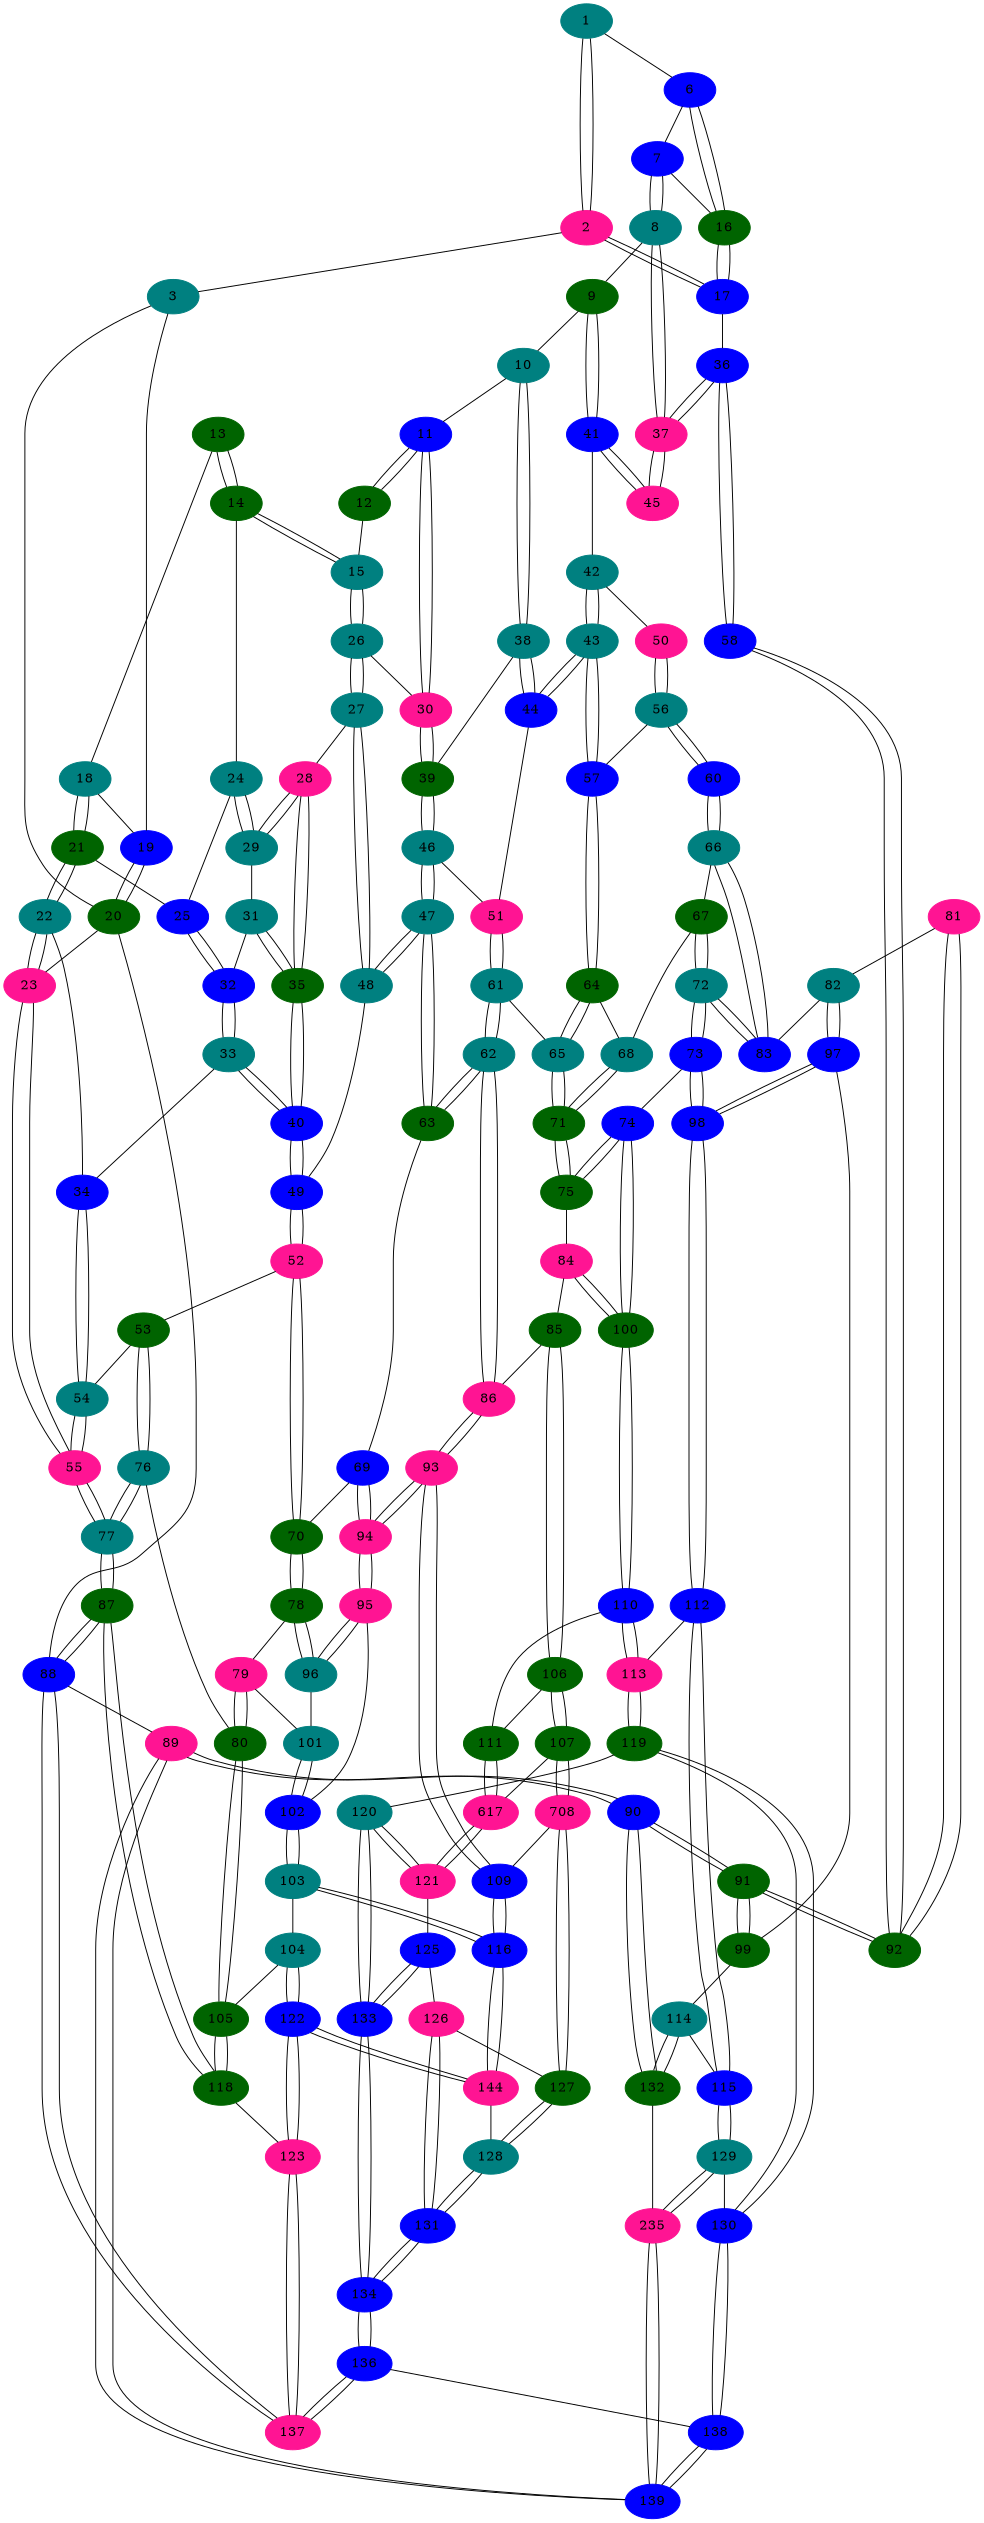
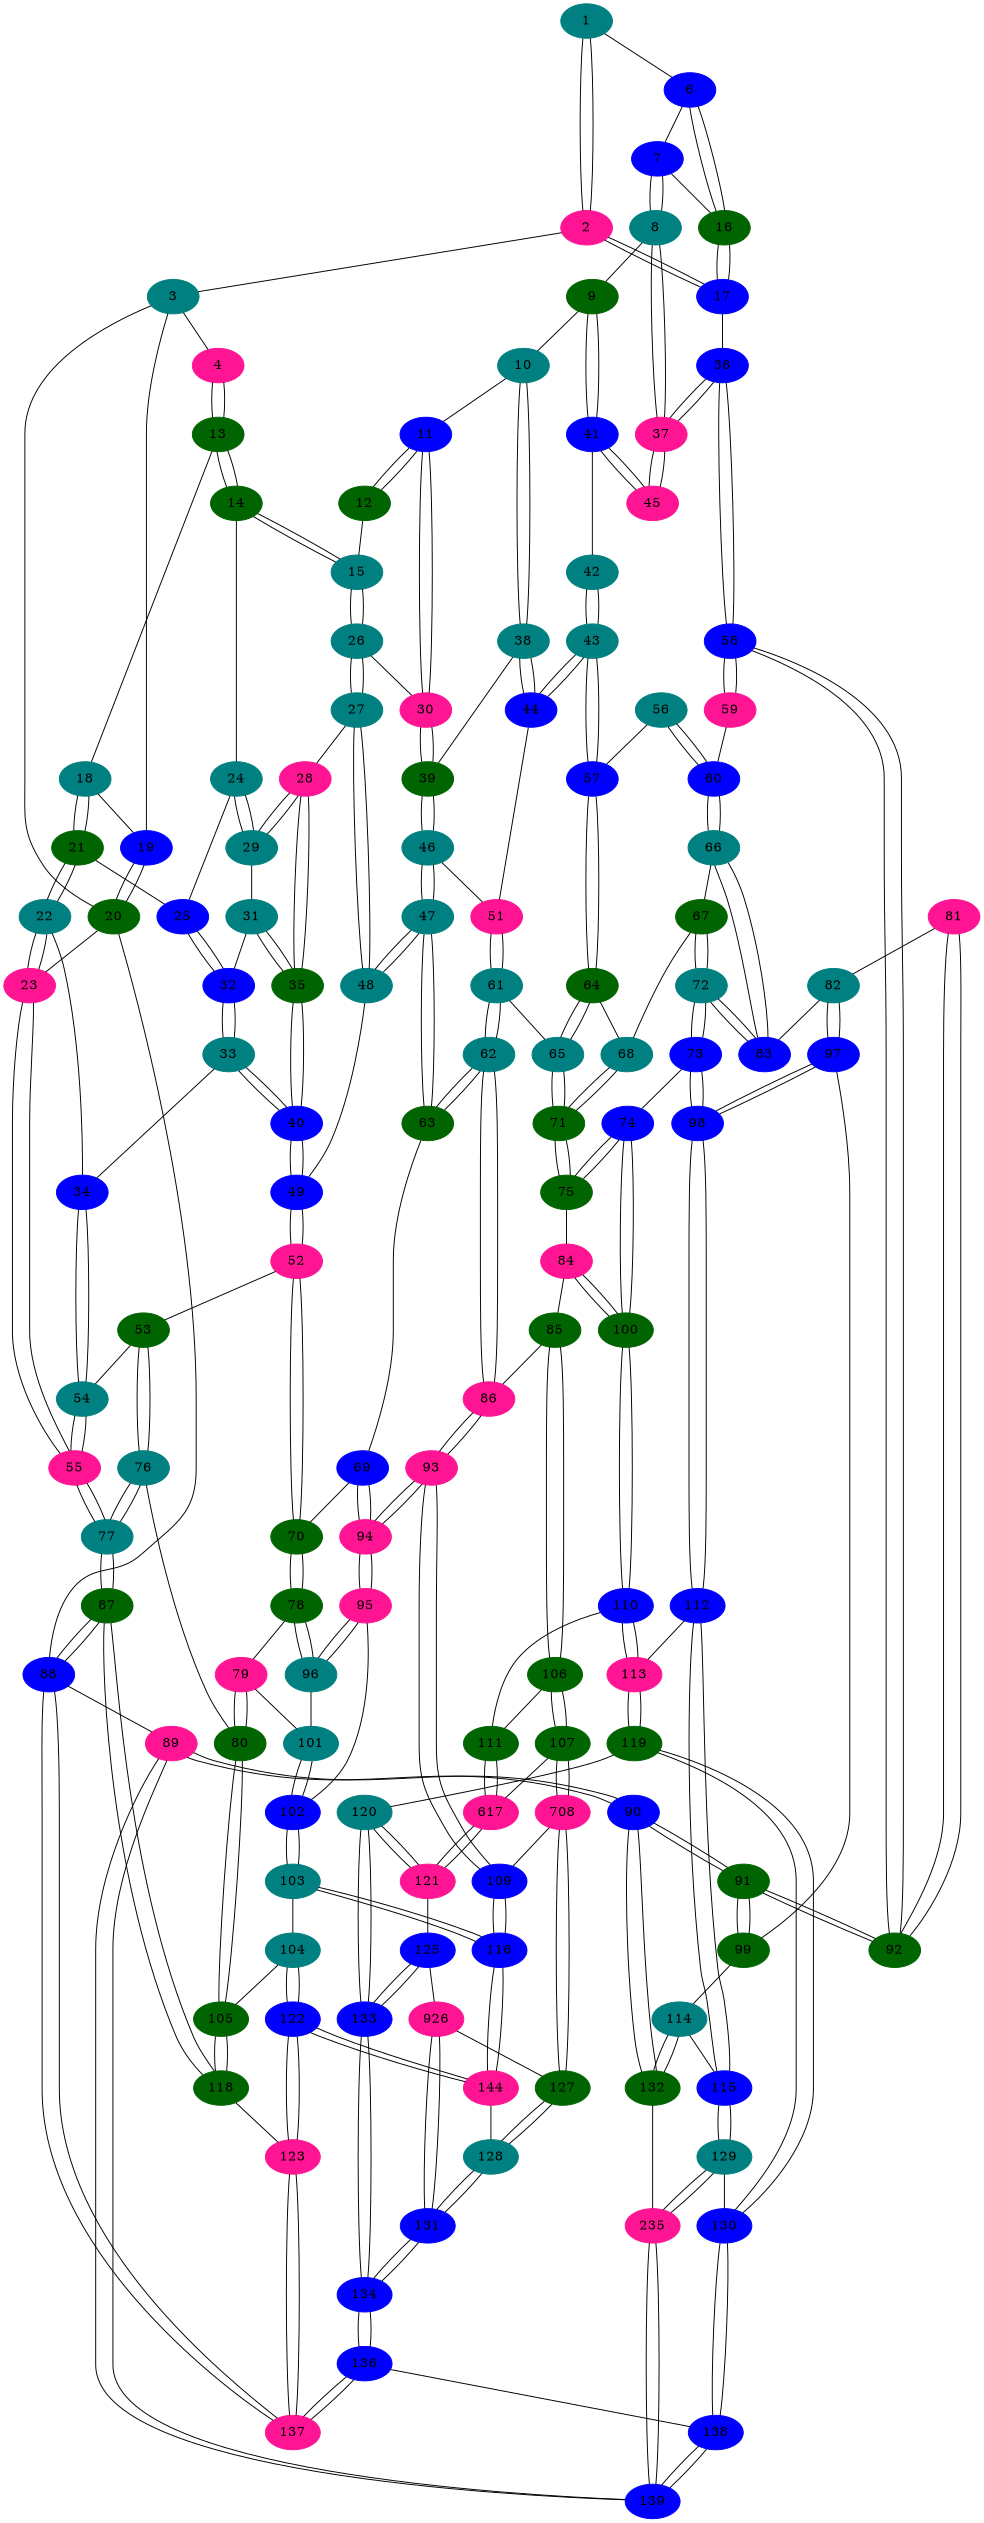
node "4": added
node "50": removed
node "59": added
node "126": label "126" -> "926"
